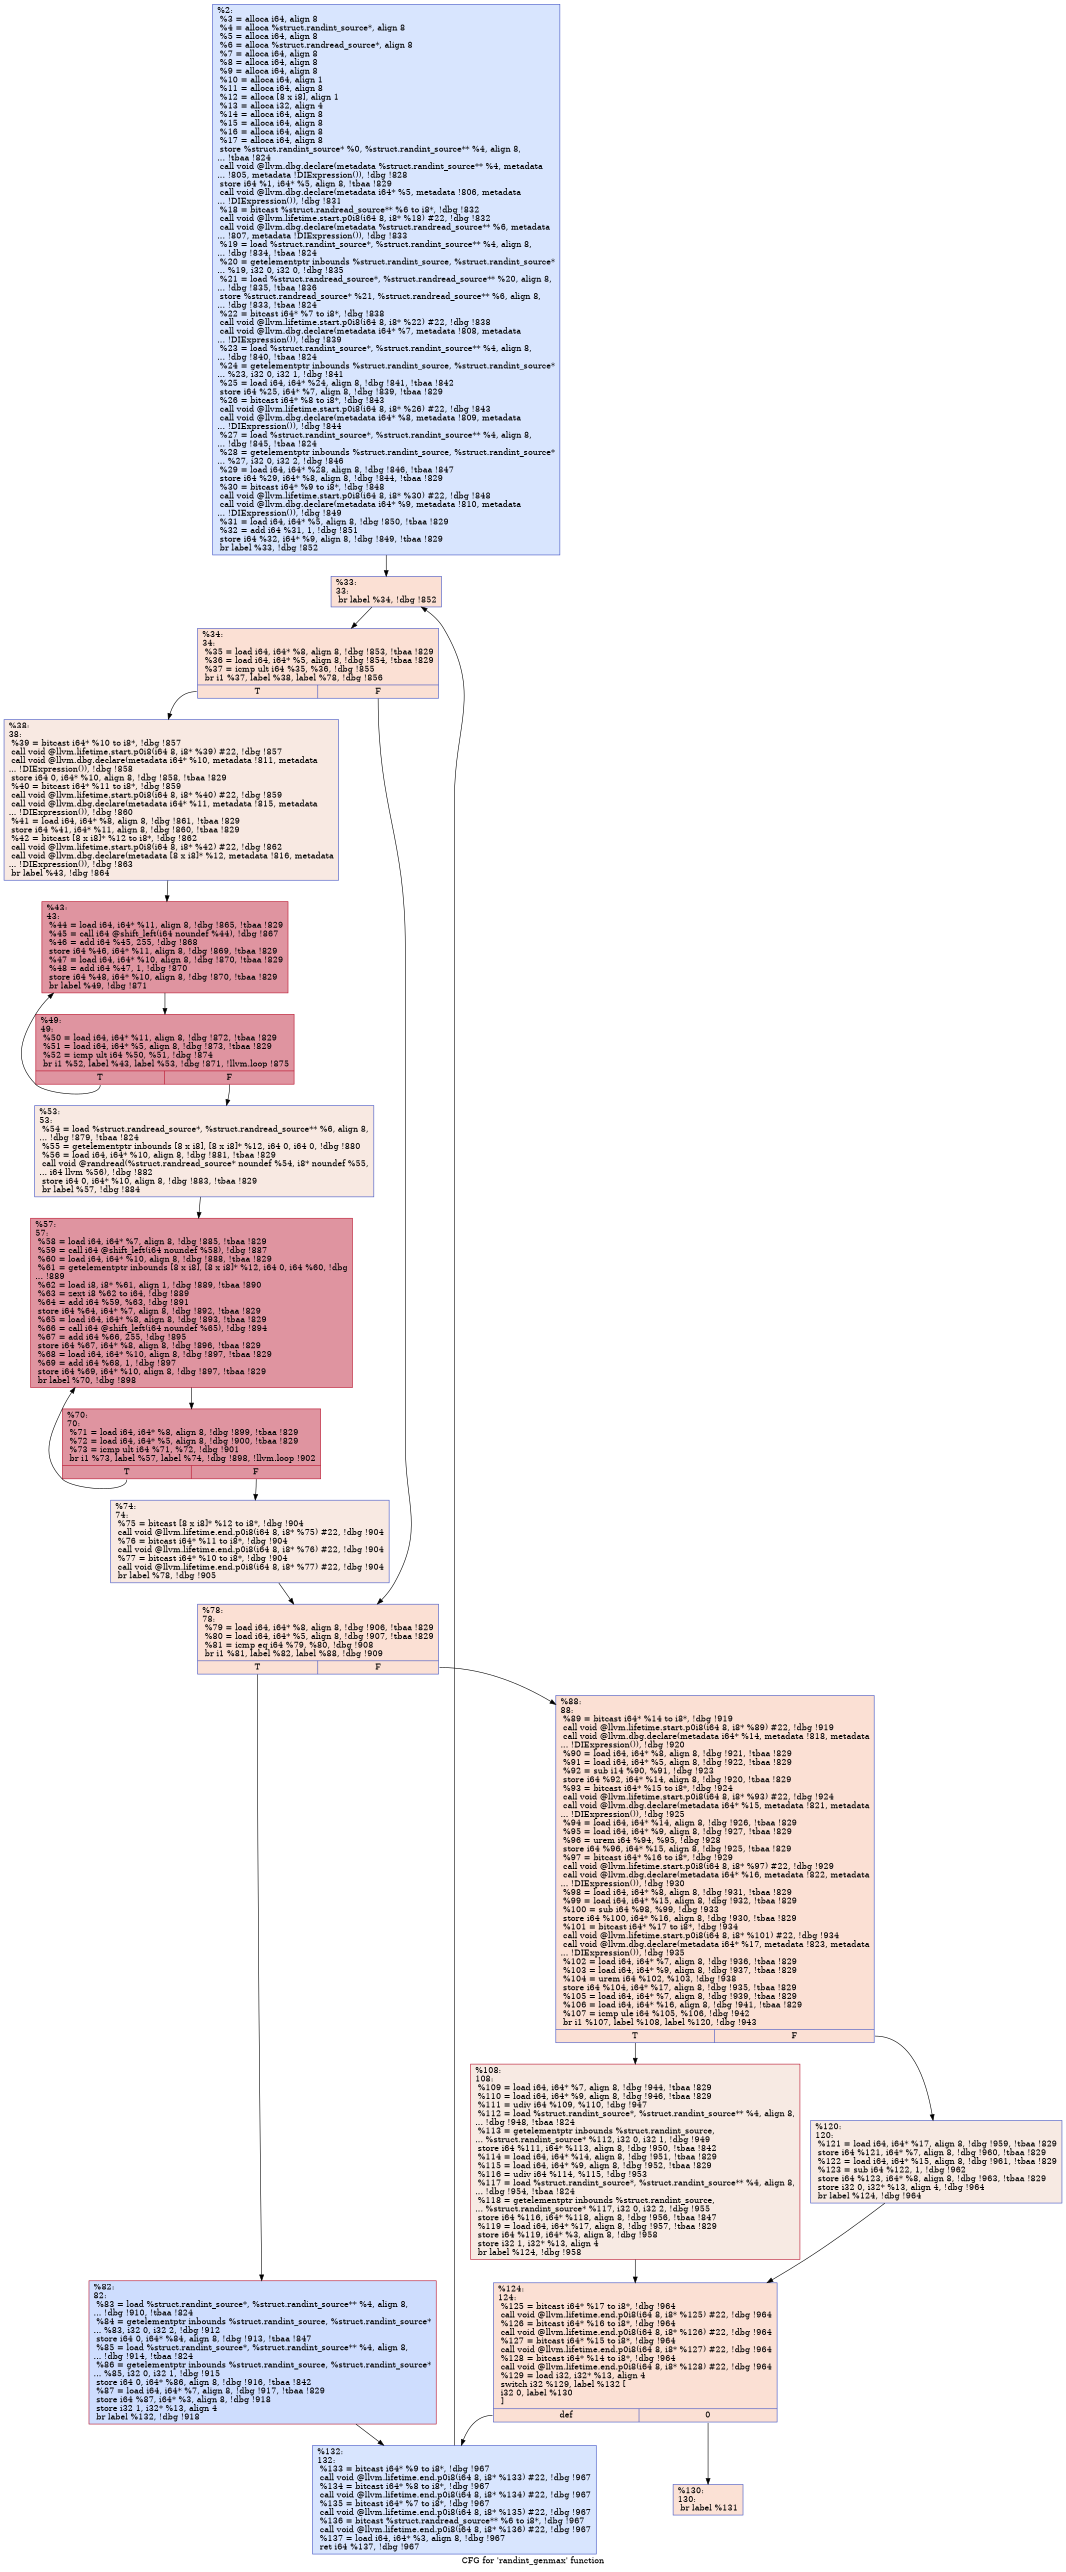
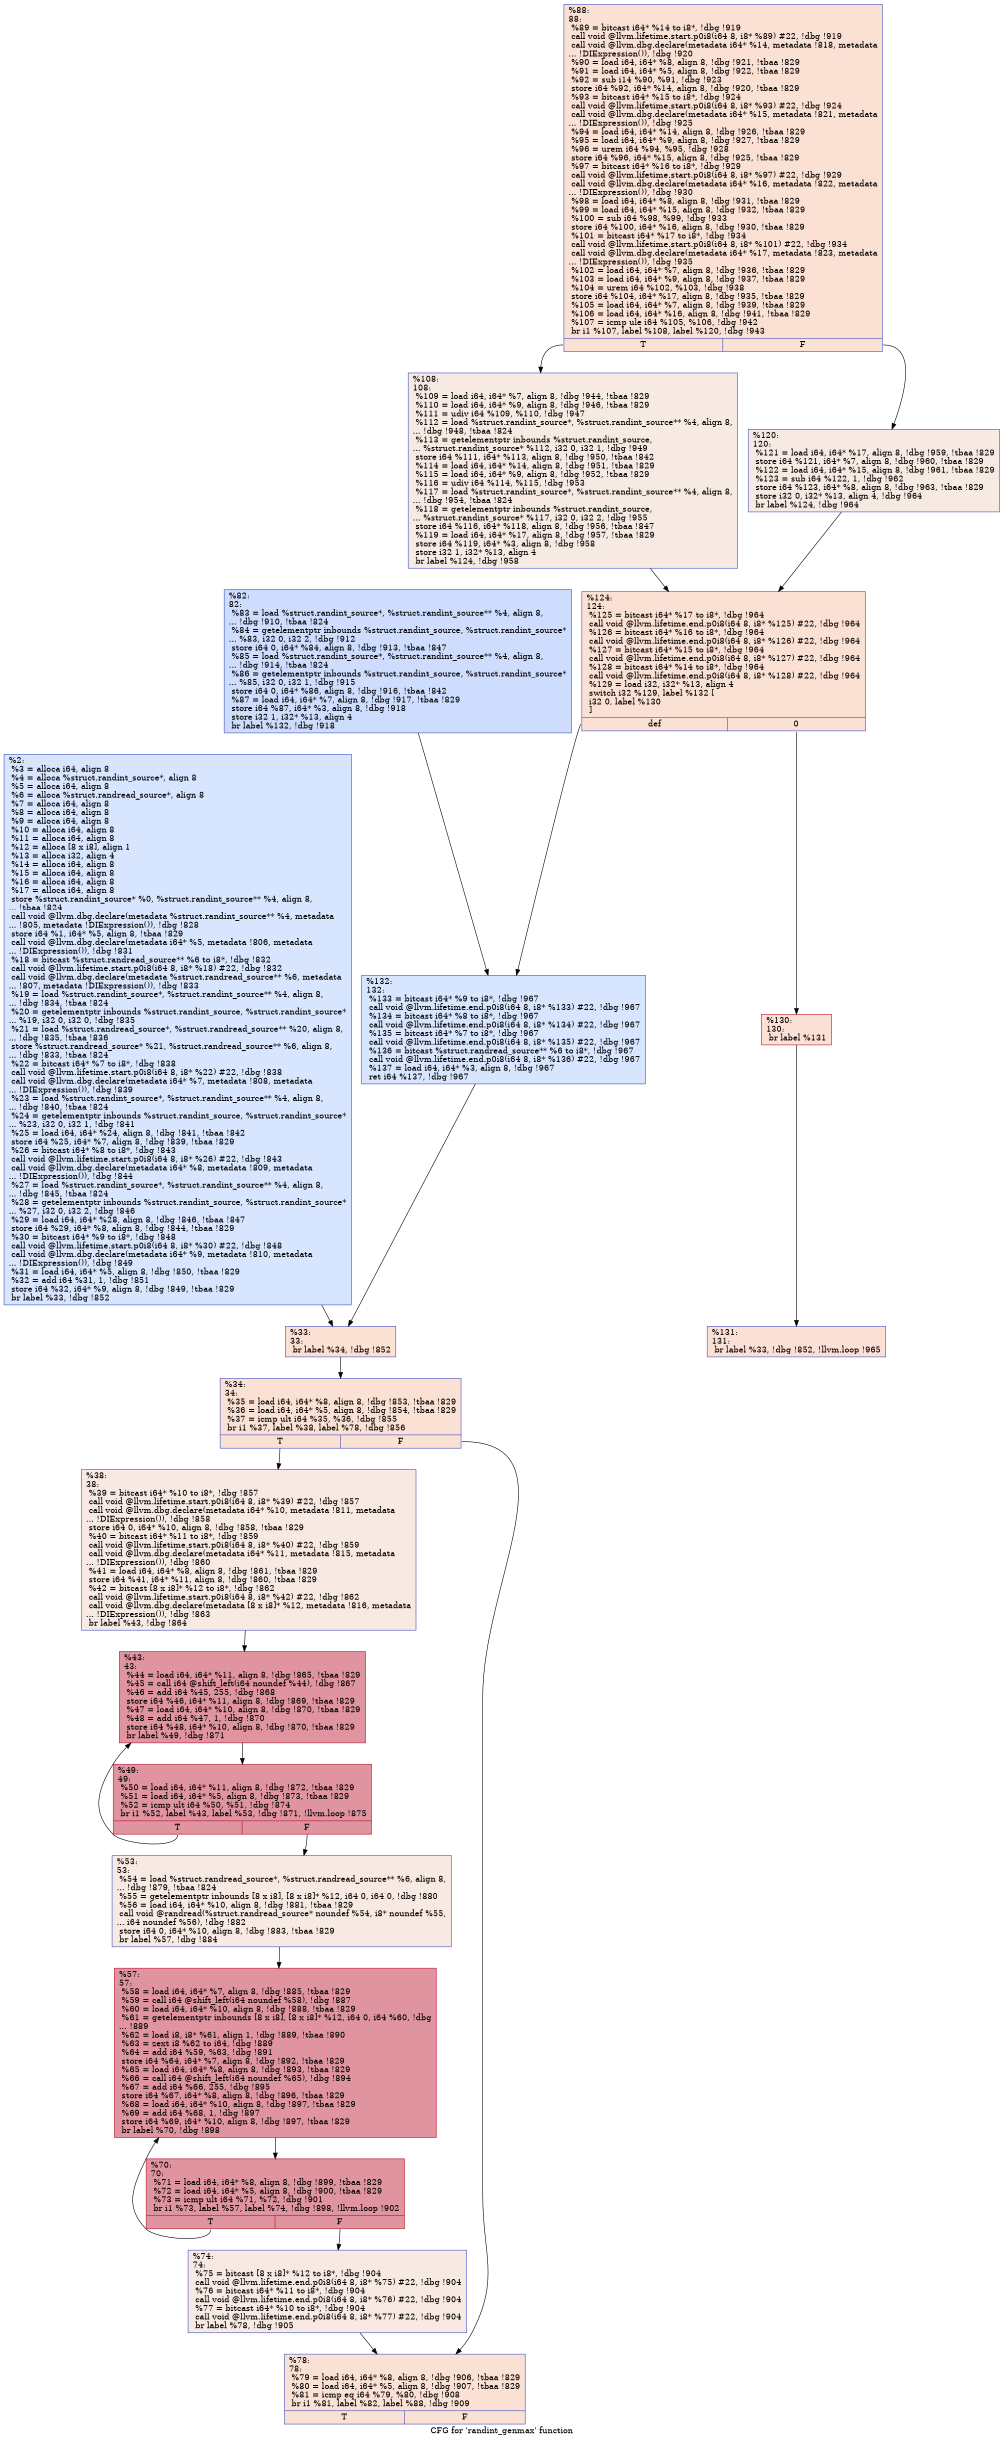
node "%2:": text "%10 = alloca i64, align 1" -> "%10 = alloca i64, align 8"
node "%53:": text "... i64 llvm %56), !dbg !882" -> "... i64 noundef %56), !dbg !882"
node "%131:": added
edge "%78:" -> "%88:": removed
edge "%78:" -> "%82:": removed
node "%108:": color #b70d28ff -> #3d50c3ff
node "%82:": color #b70d28ff -> #3d50c3ff
node "%130:": color #3d50c3ff -> #b70d28ff
